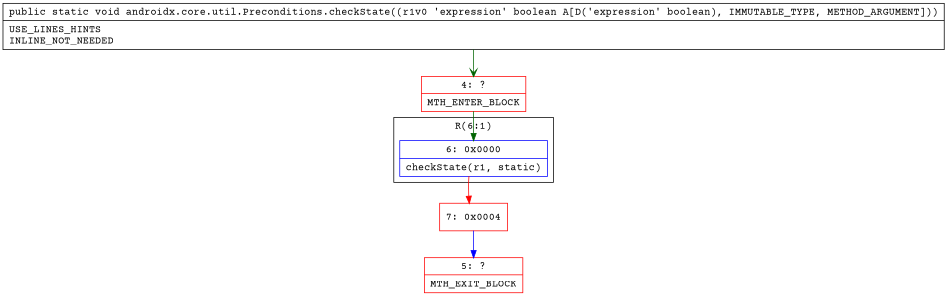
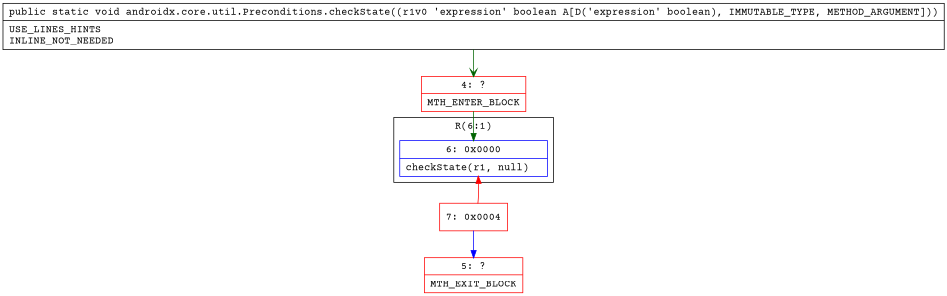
node "6: 0x0000": text "checkState(r1, static)" -> "checkState(r1, null)"
edge "6: 0x0000" -> "7: 0x0004": reversed
